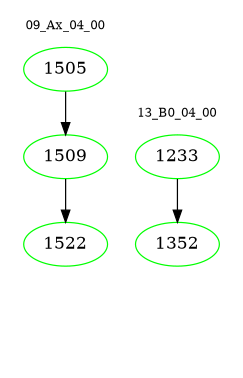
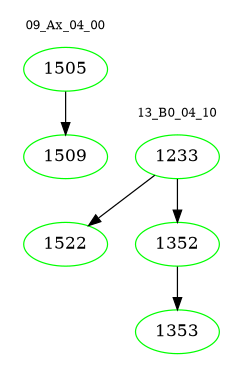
cluster "13_B0_04_00": label "13_B0_04_00" -> "13_B0_04_10"
edge "1509" -> "1522": now "1233" -> "1522"
node "1353": added
